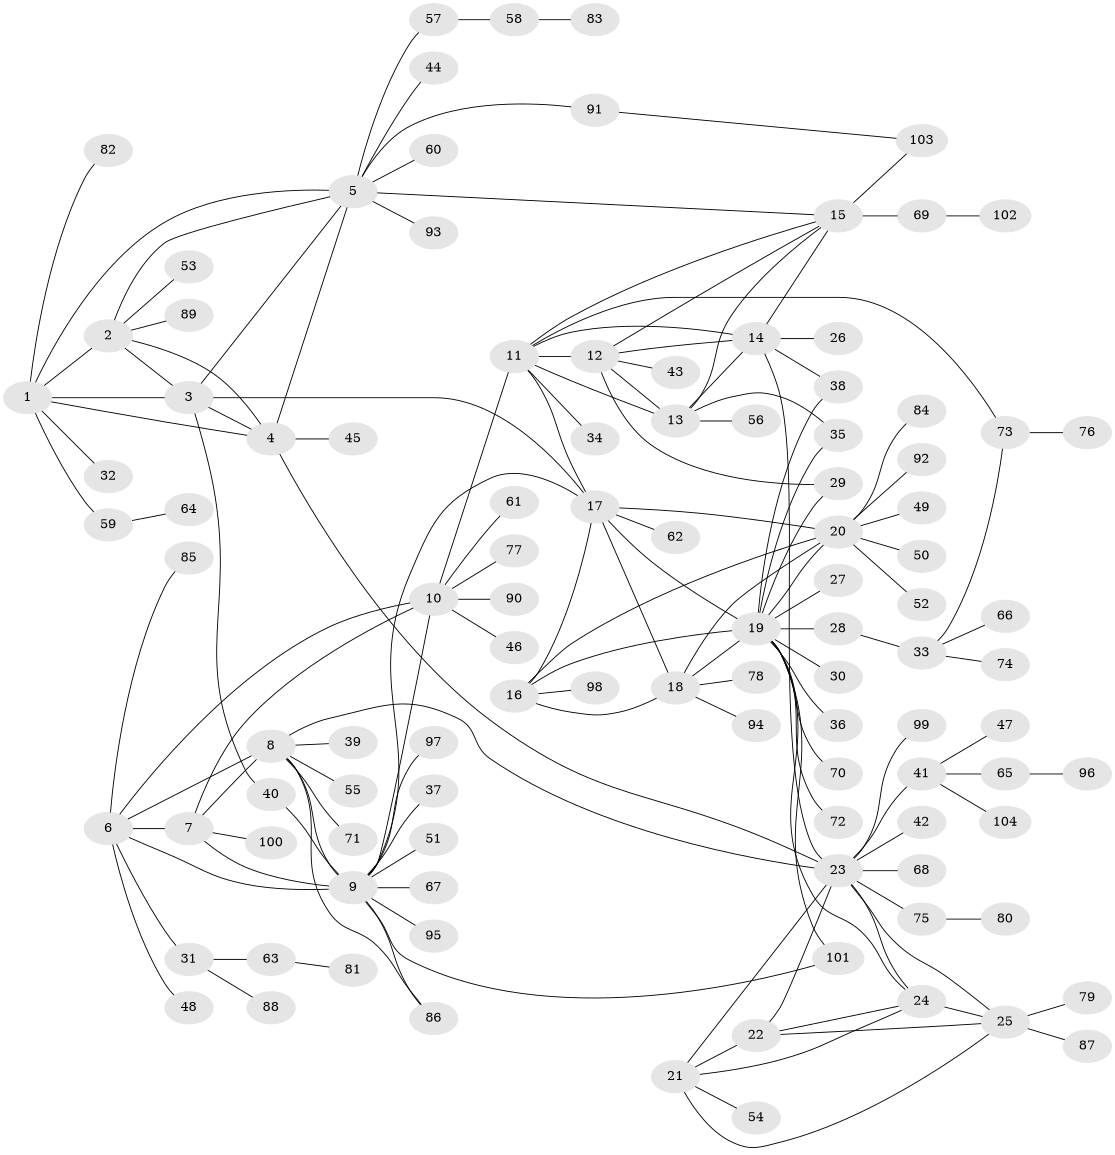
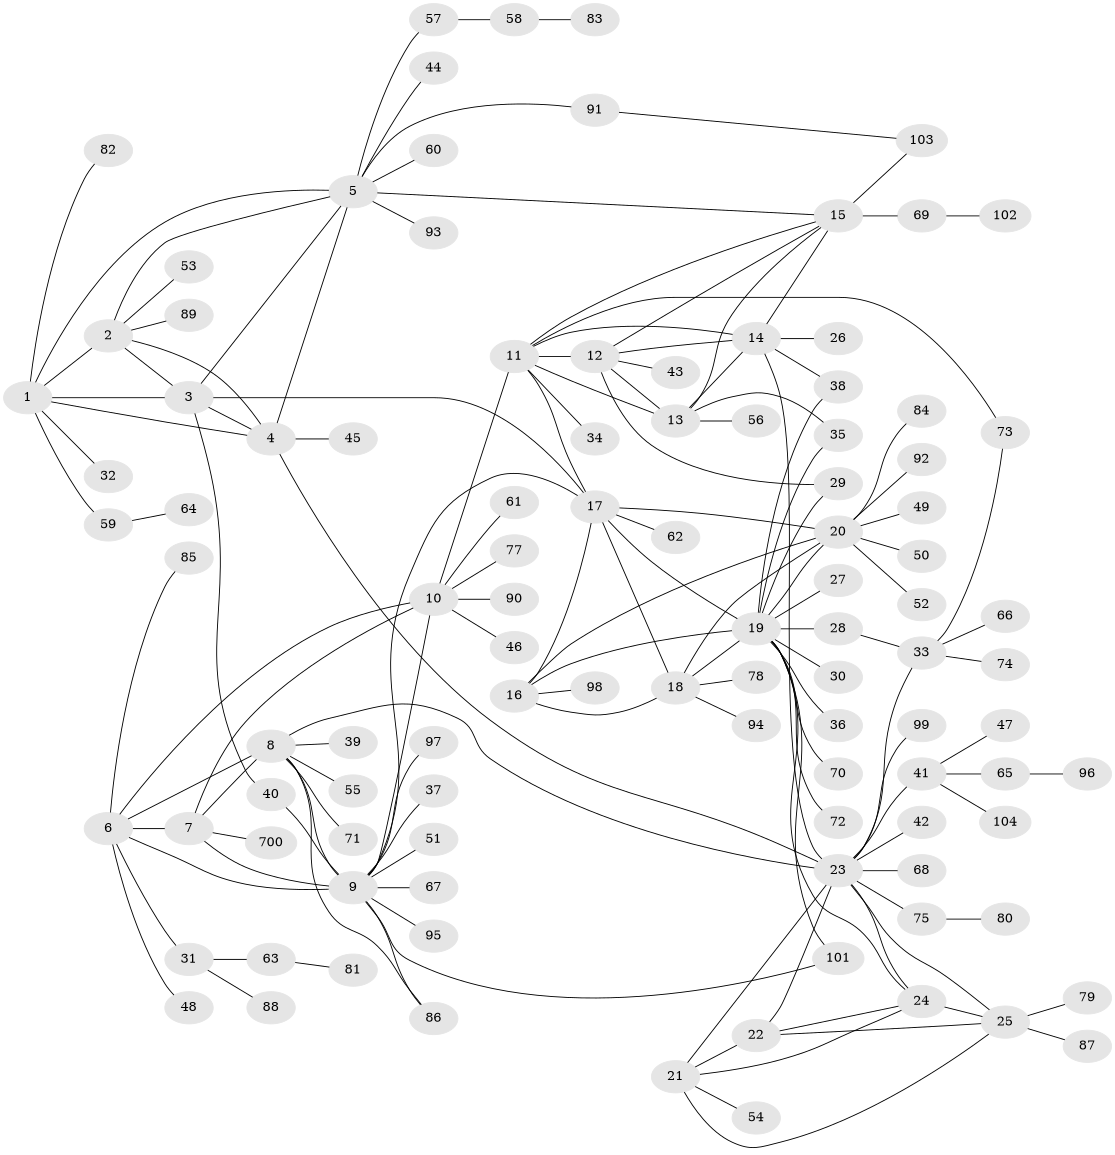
node "76": removed
edge "33" -- "23": added
node "100": label "100" -> "700"
